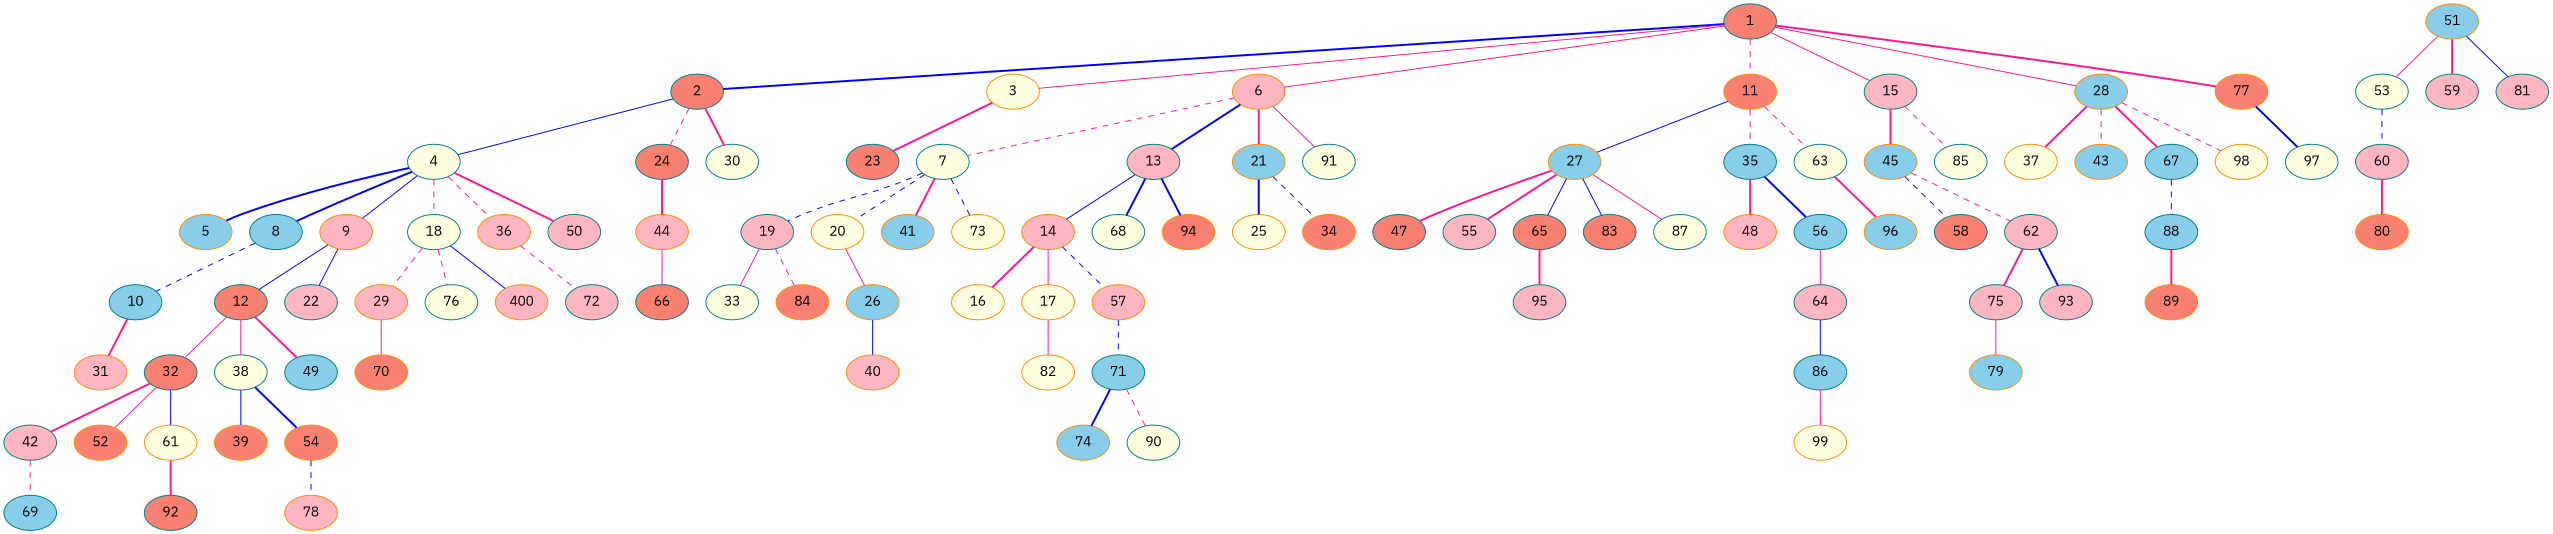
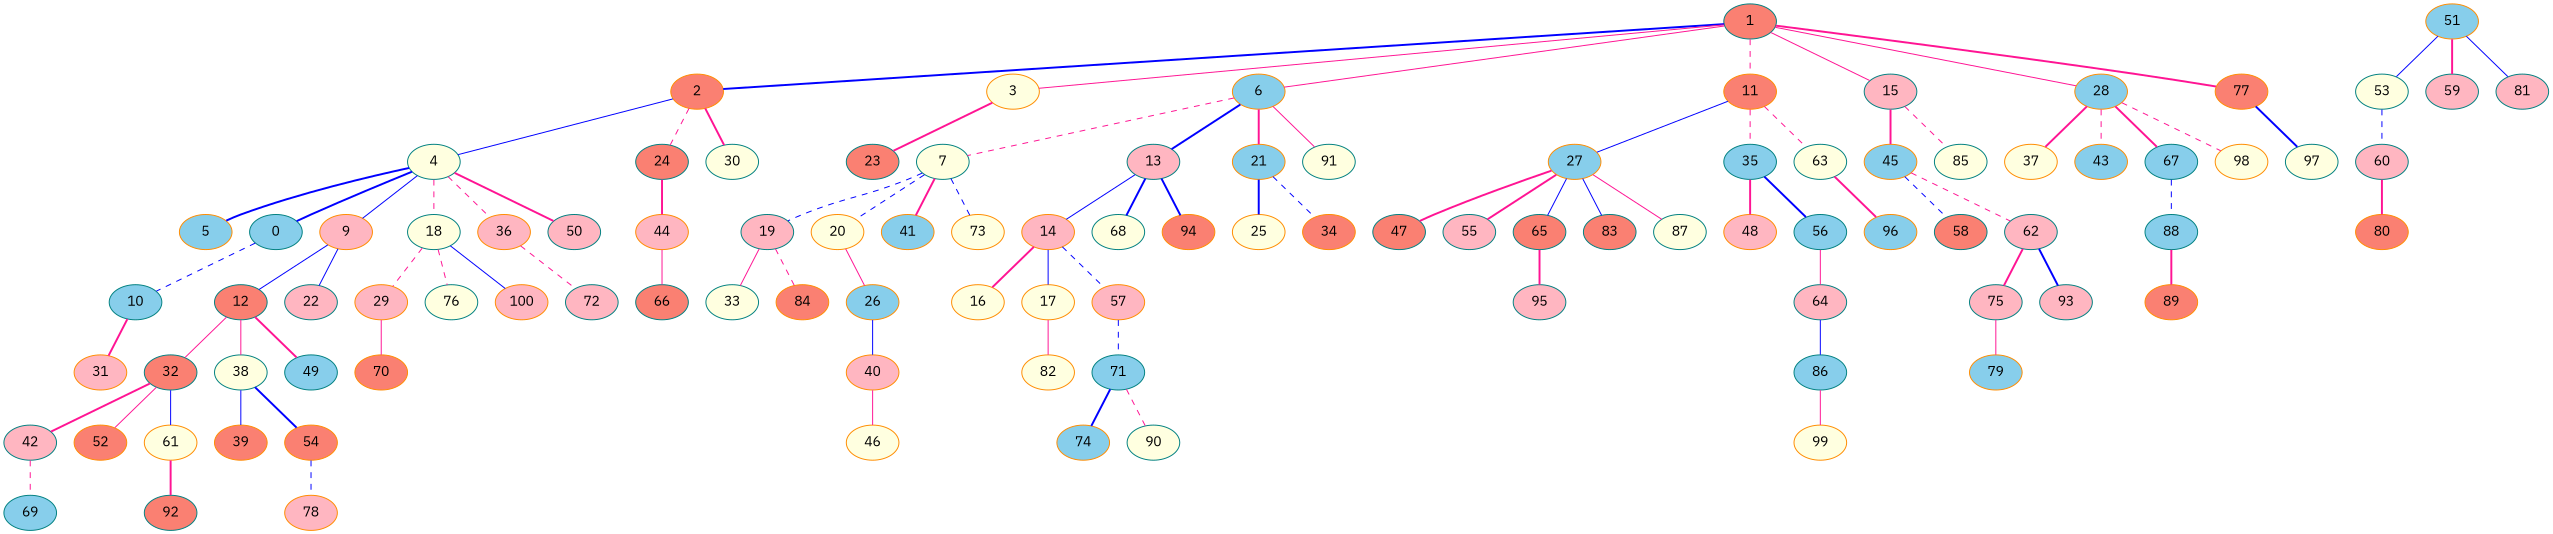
edge "51" -- "53": color deeppink -> blue
node "2": color teal -> darkorange
node "6": fillcolor lightpink -> skyblue
node "8": label "8" -> "0"
edge "14" -- "17": color deeppink -> blue
node "400": label "400" -> "100"
node "46": added
